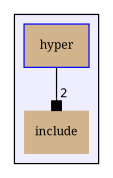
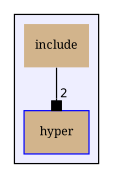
edge "hyper" -> "include": reversed
